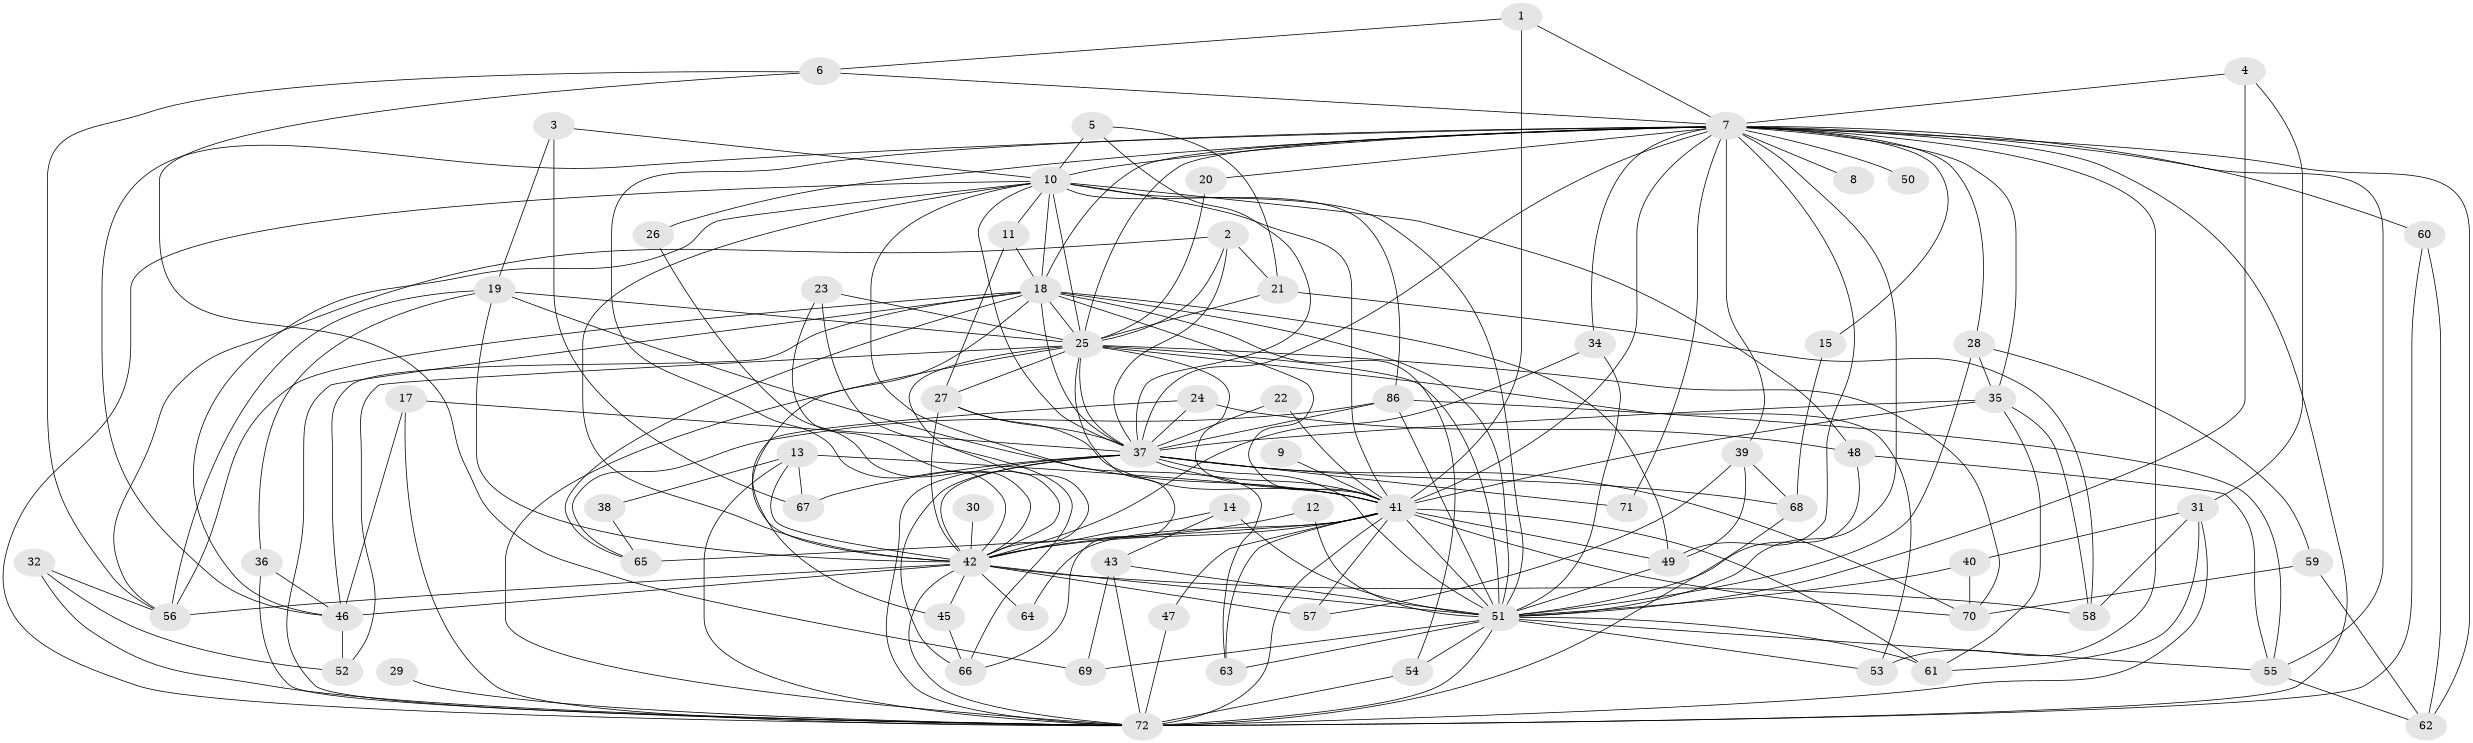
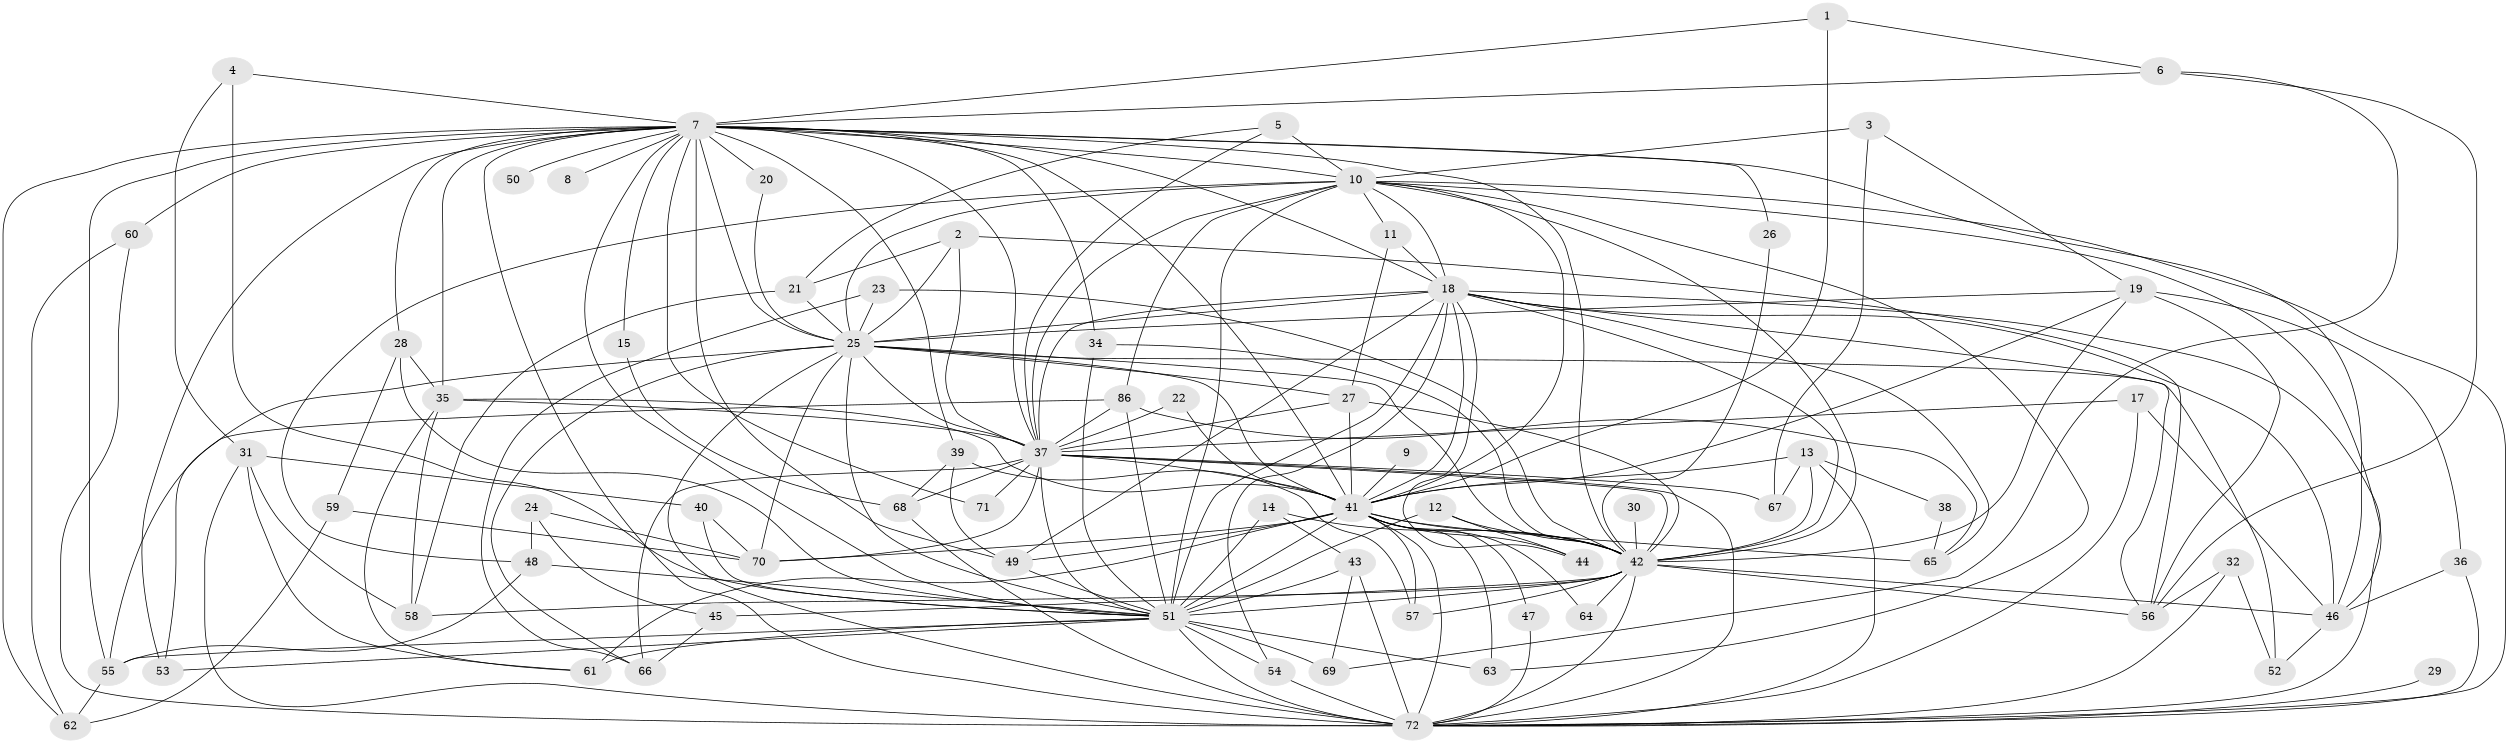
edge "24" -- "37": now "24" -- "70"
node "44": added
